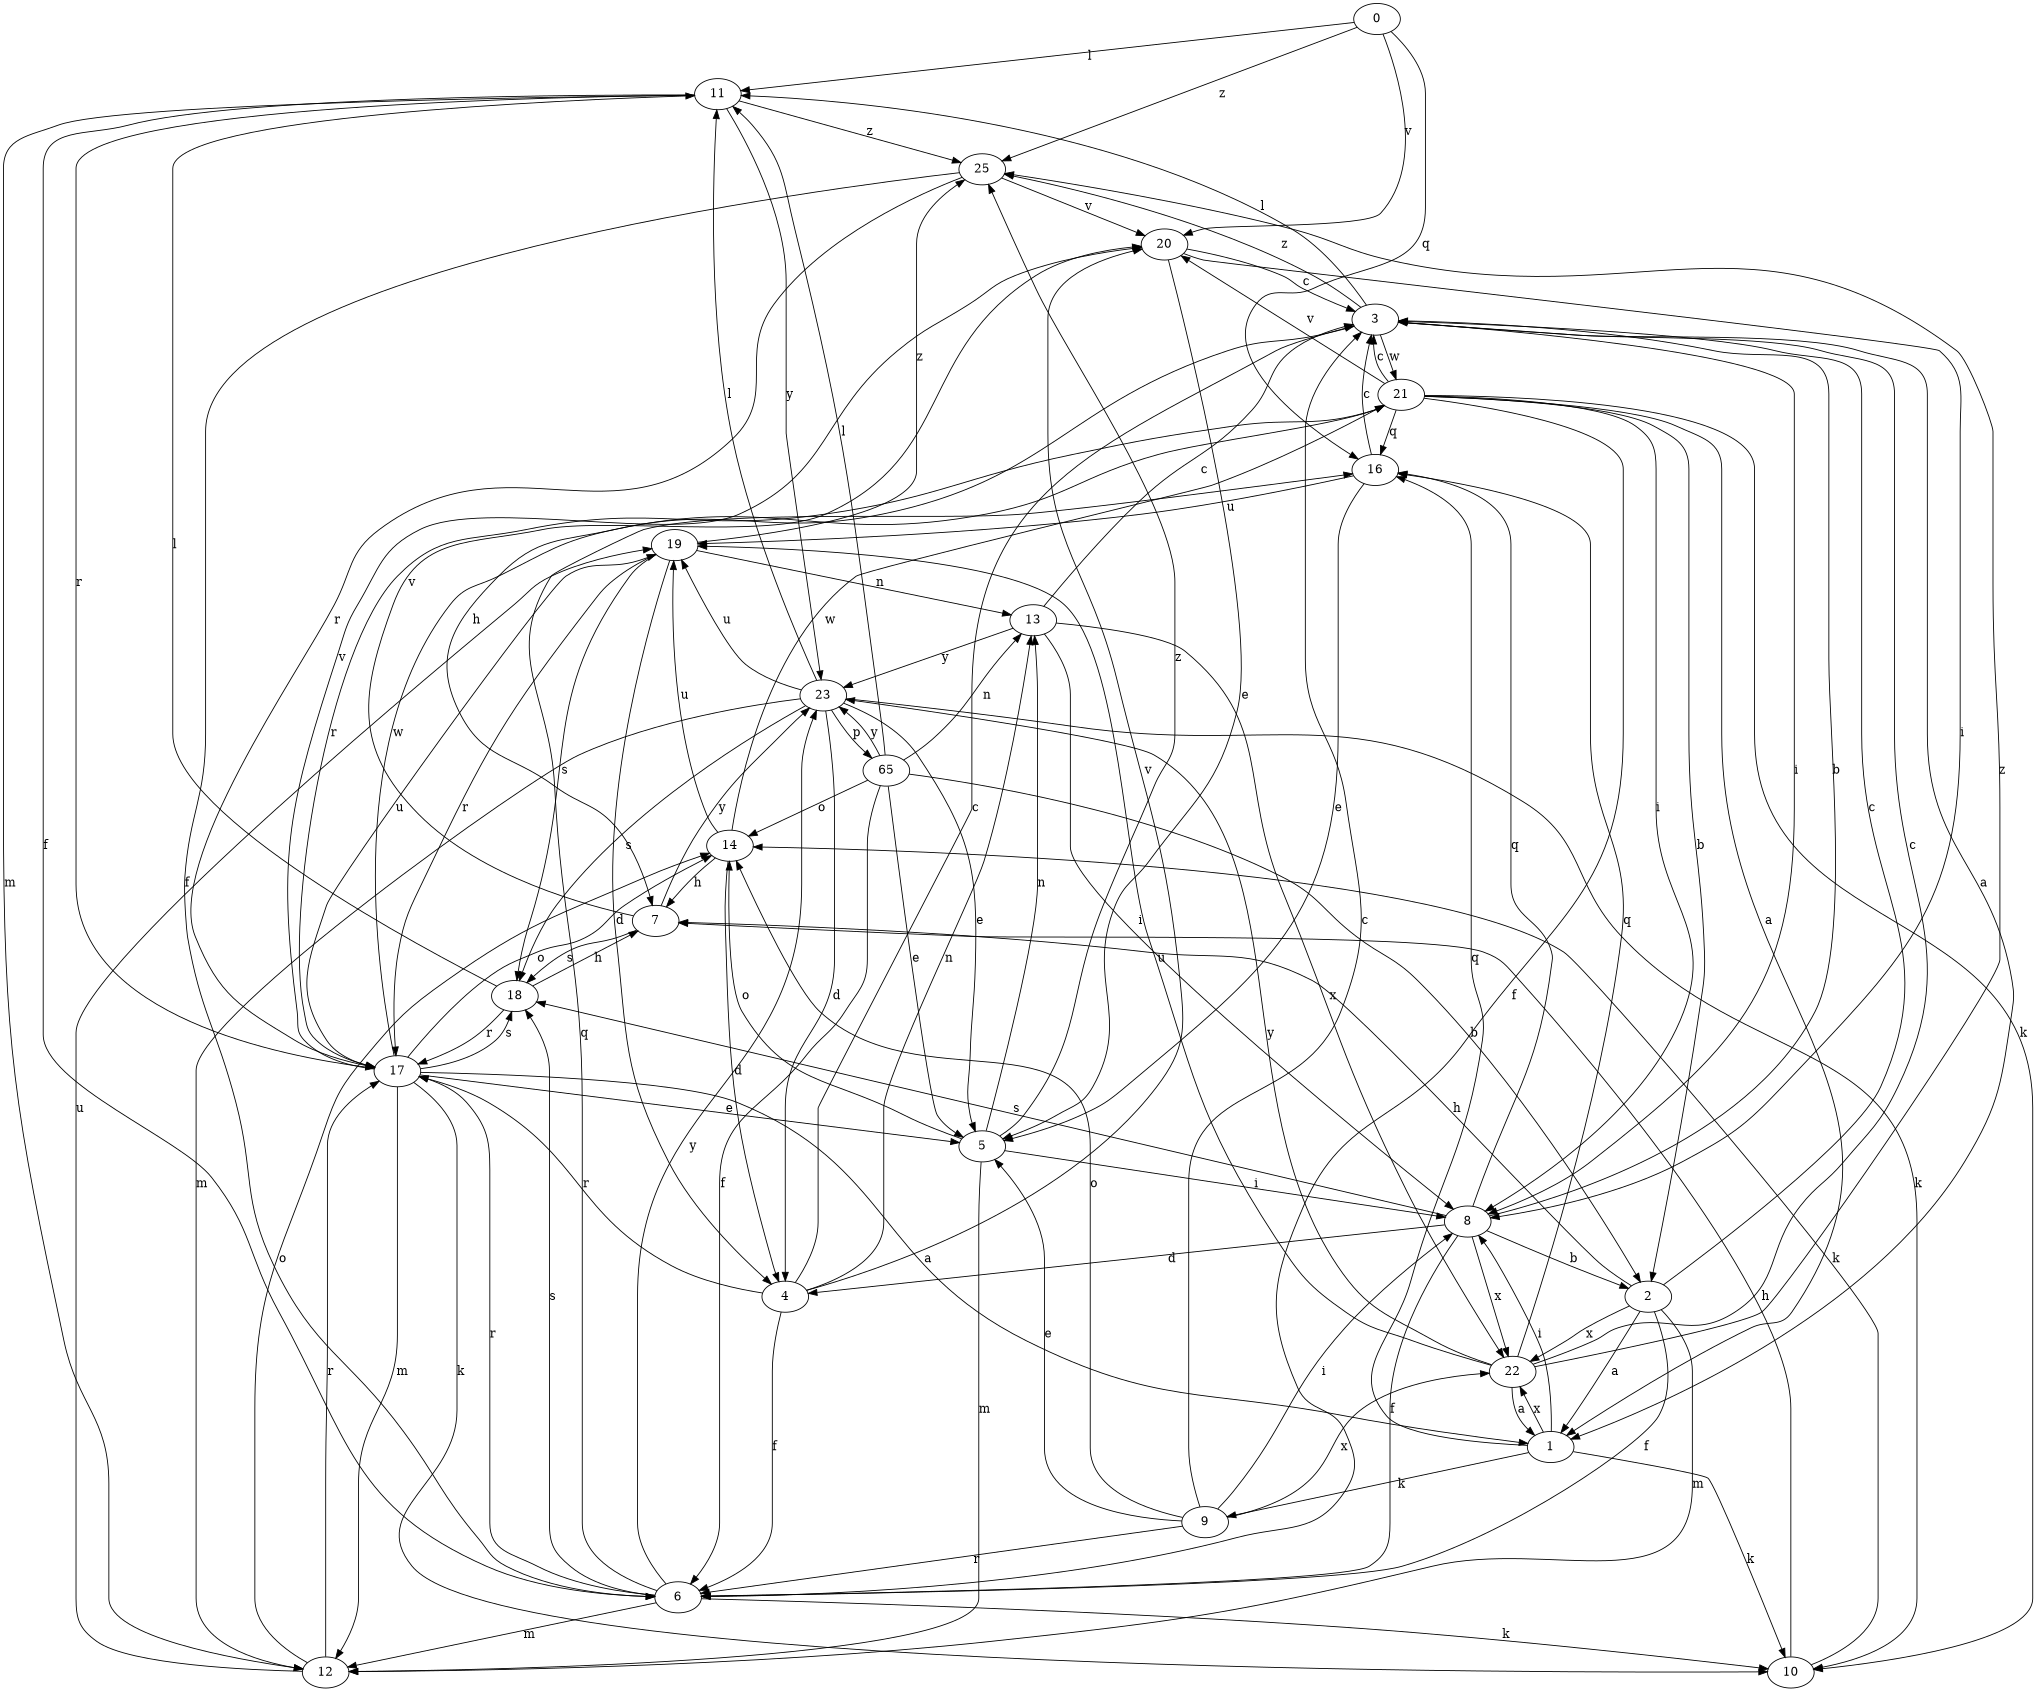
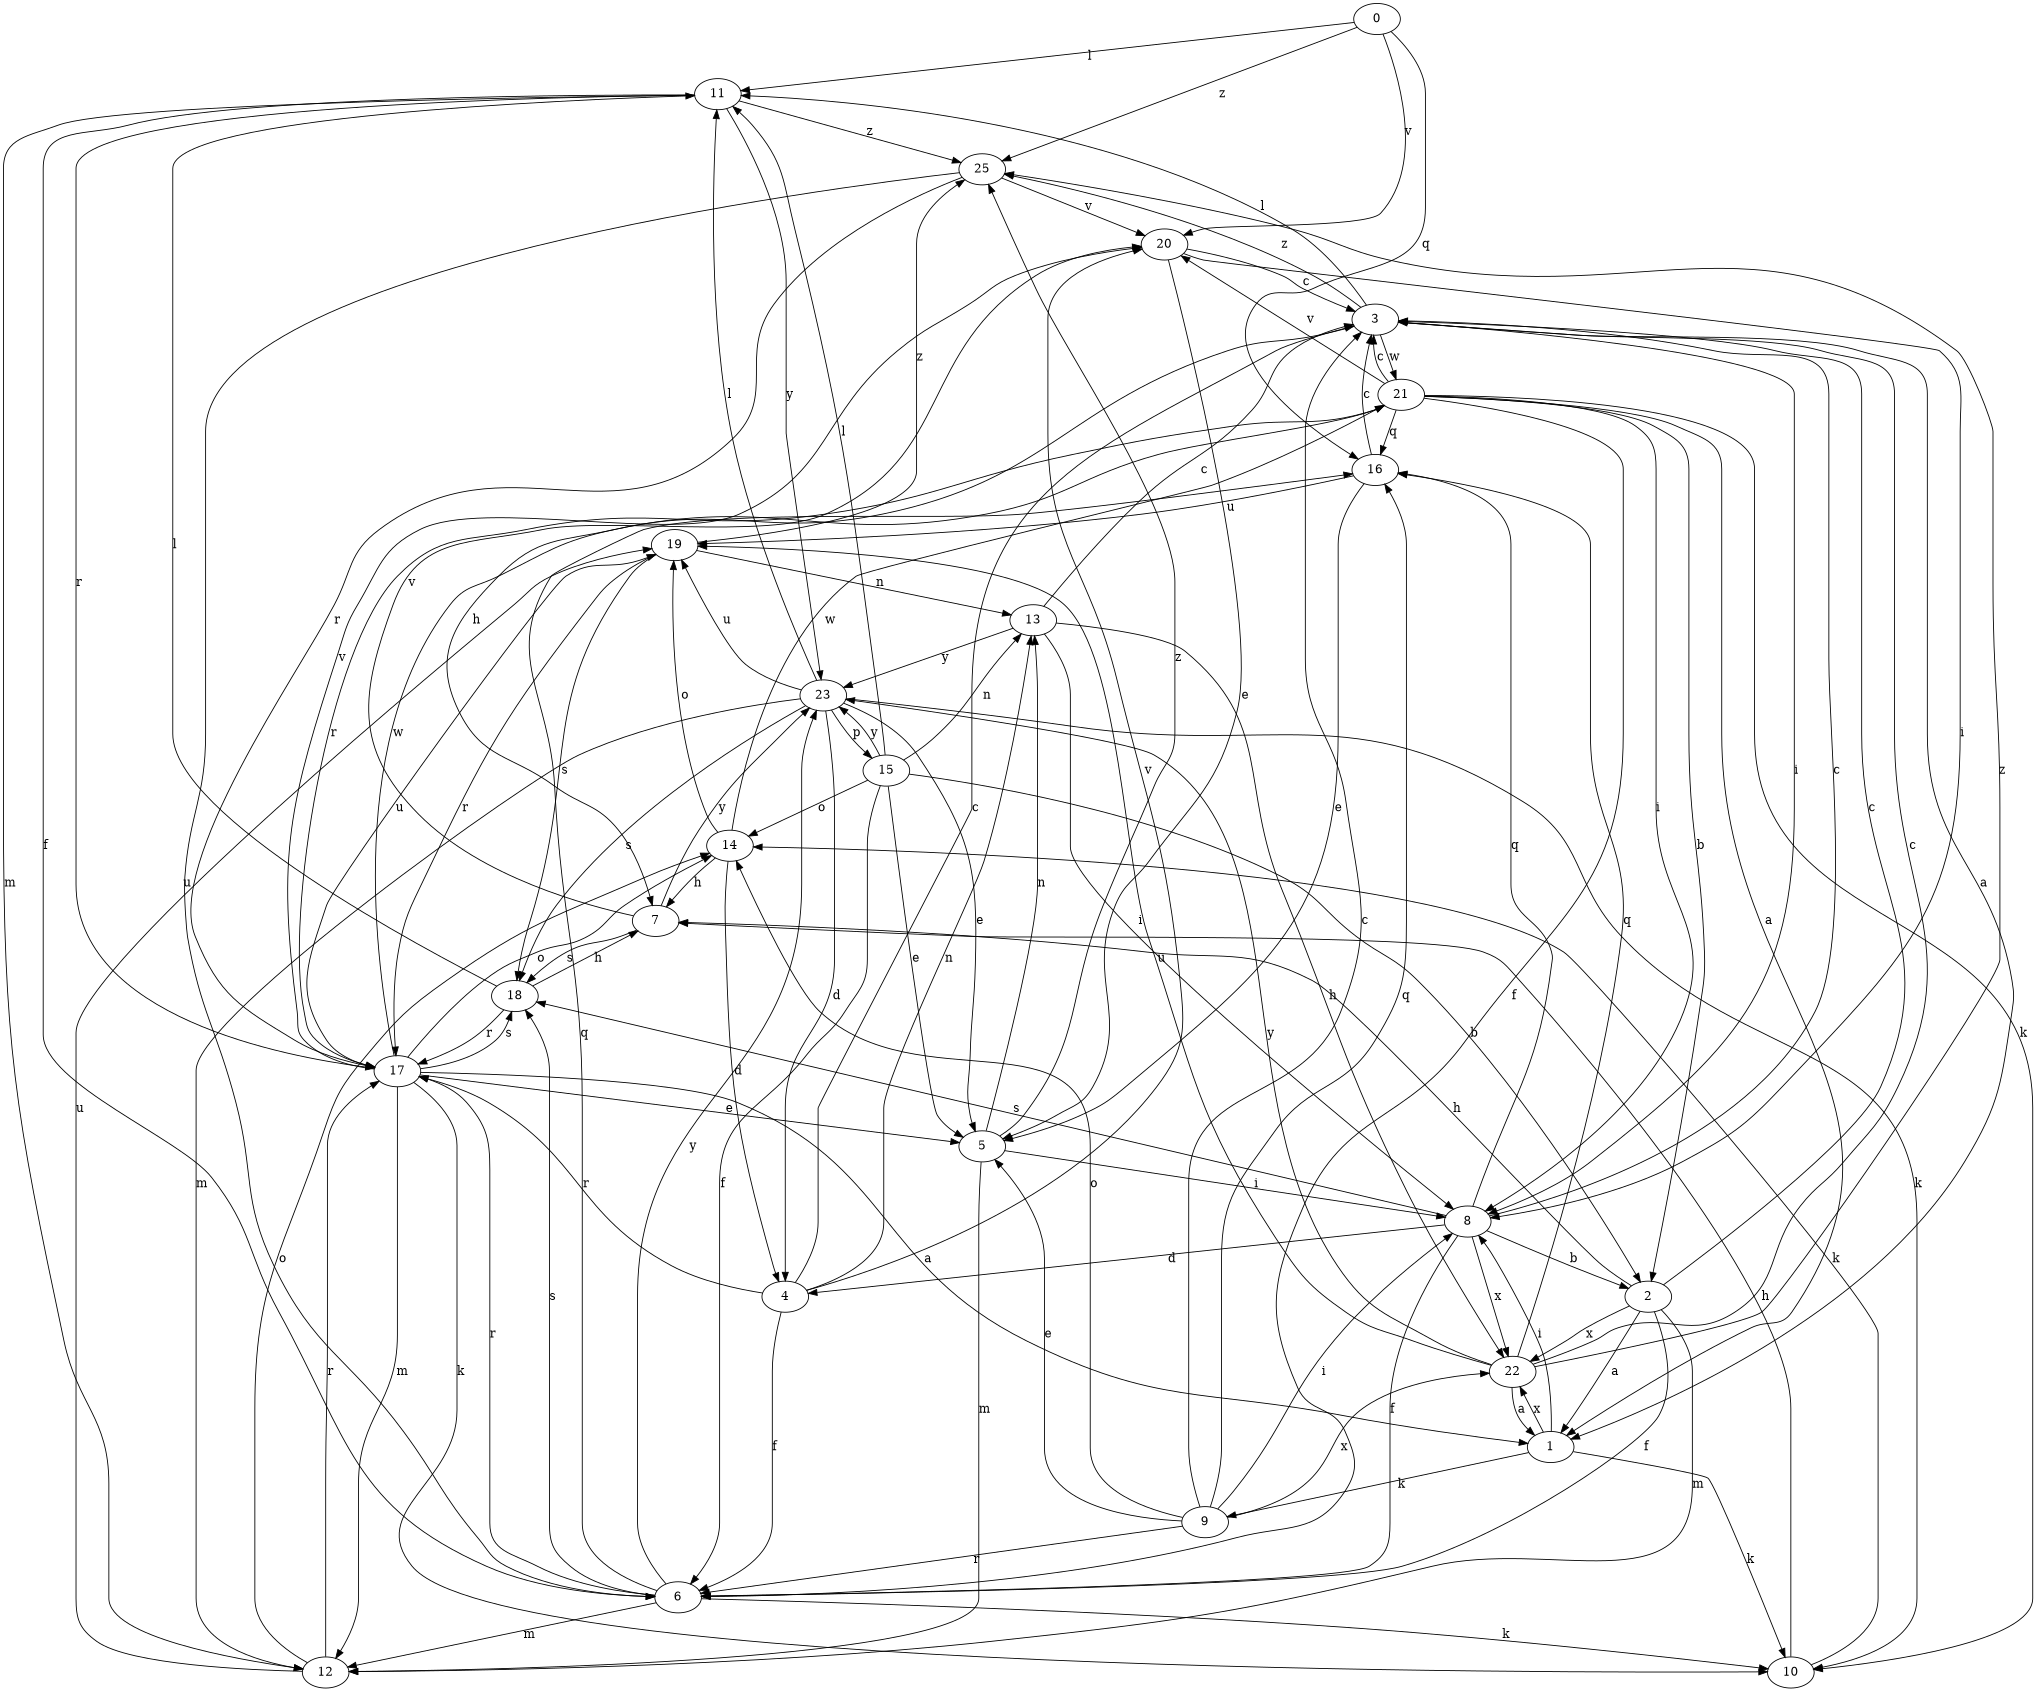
edge "14" -> "19": label "u" -> "o"
node "65": label "65" -> "15"
edge "8" -> "3": label "b" -> "c"
edge "25" -> "6": label "f" -> "u"
edge "19" -> "4": removed, label "d"
edge "13" -> "22": label "x" -> "h"
edge "1" -> "16": now "9" -> "16"
edge "5" -> "14": removed, label "o"
